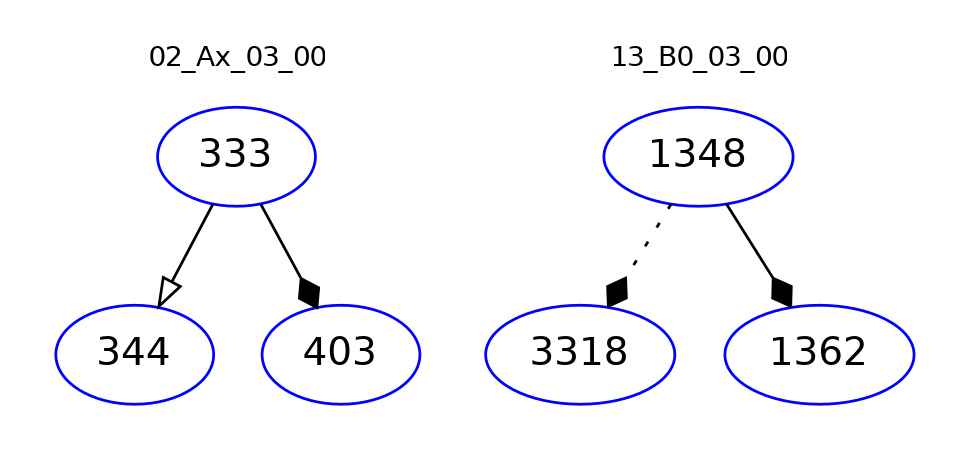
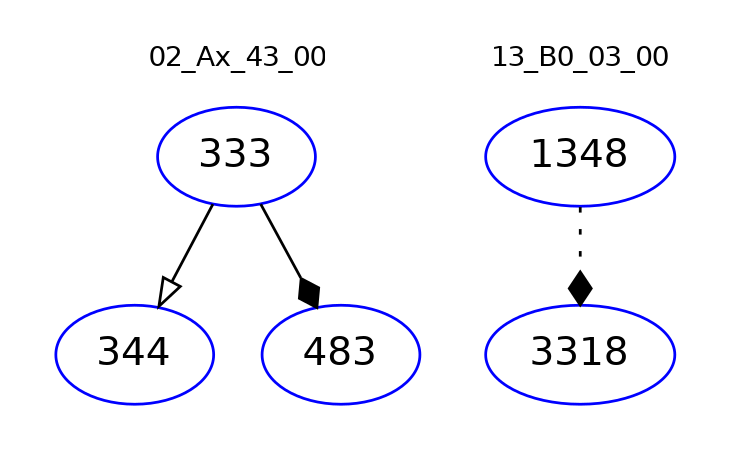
cluster "02_Ax_03_00": label "02_Ax_03_00" -> "02_Ax_43_00"
node "403": label "403" -> "483"
node "1362": removed
